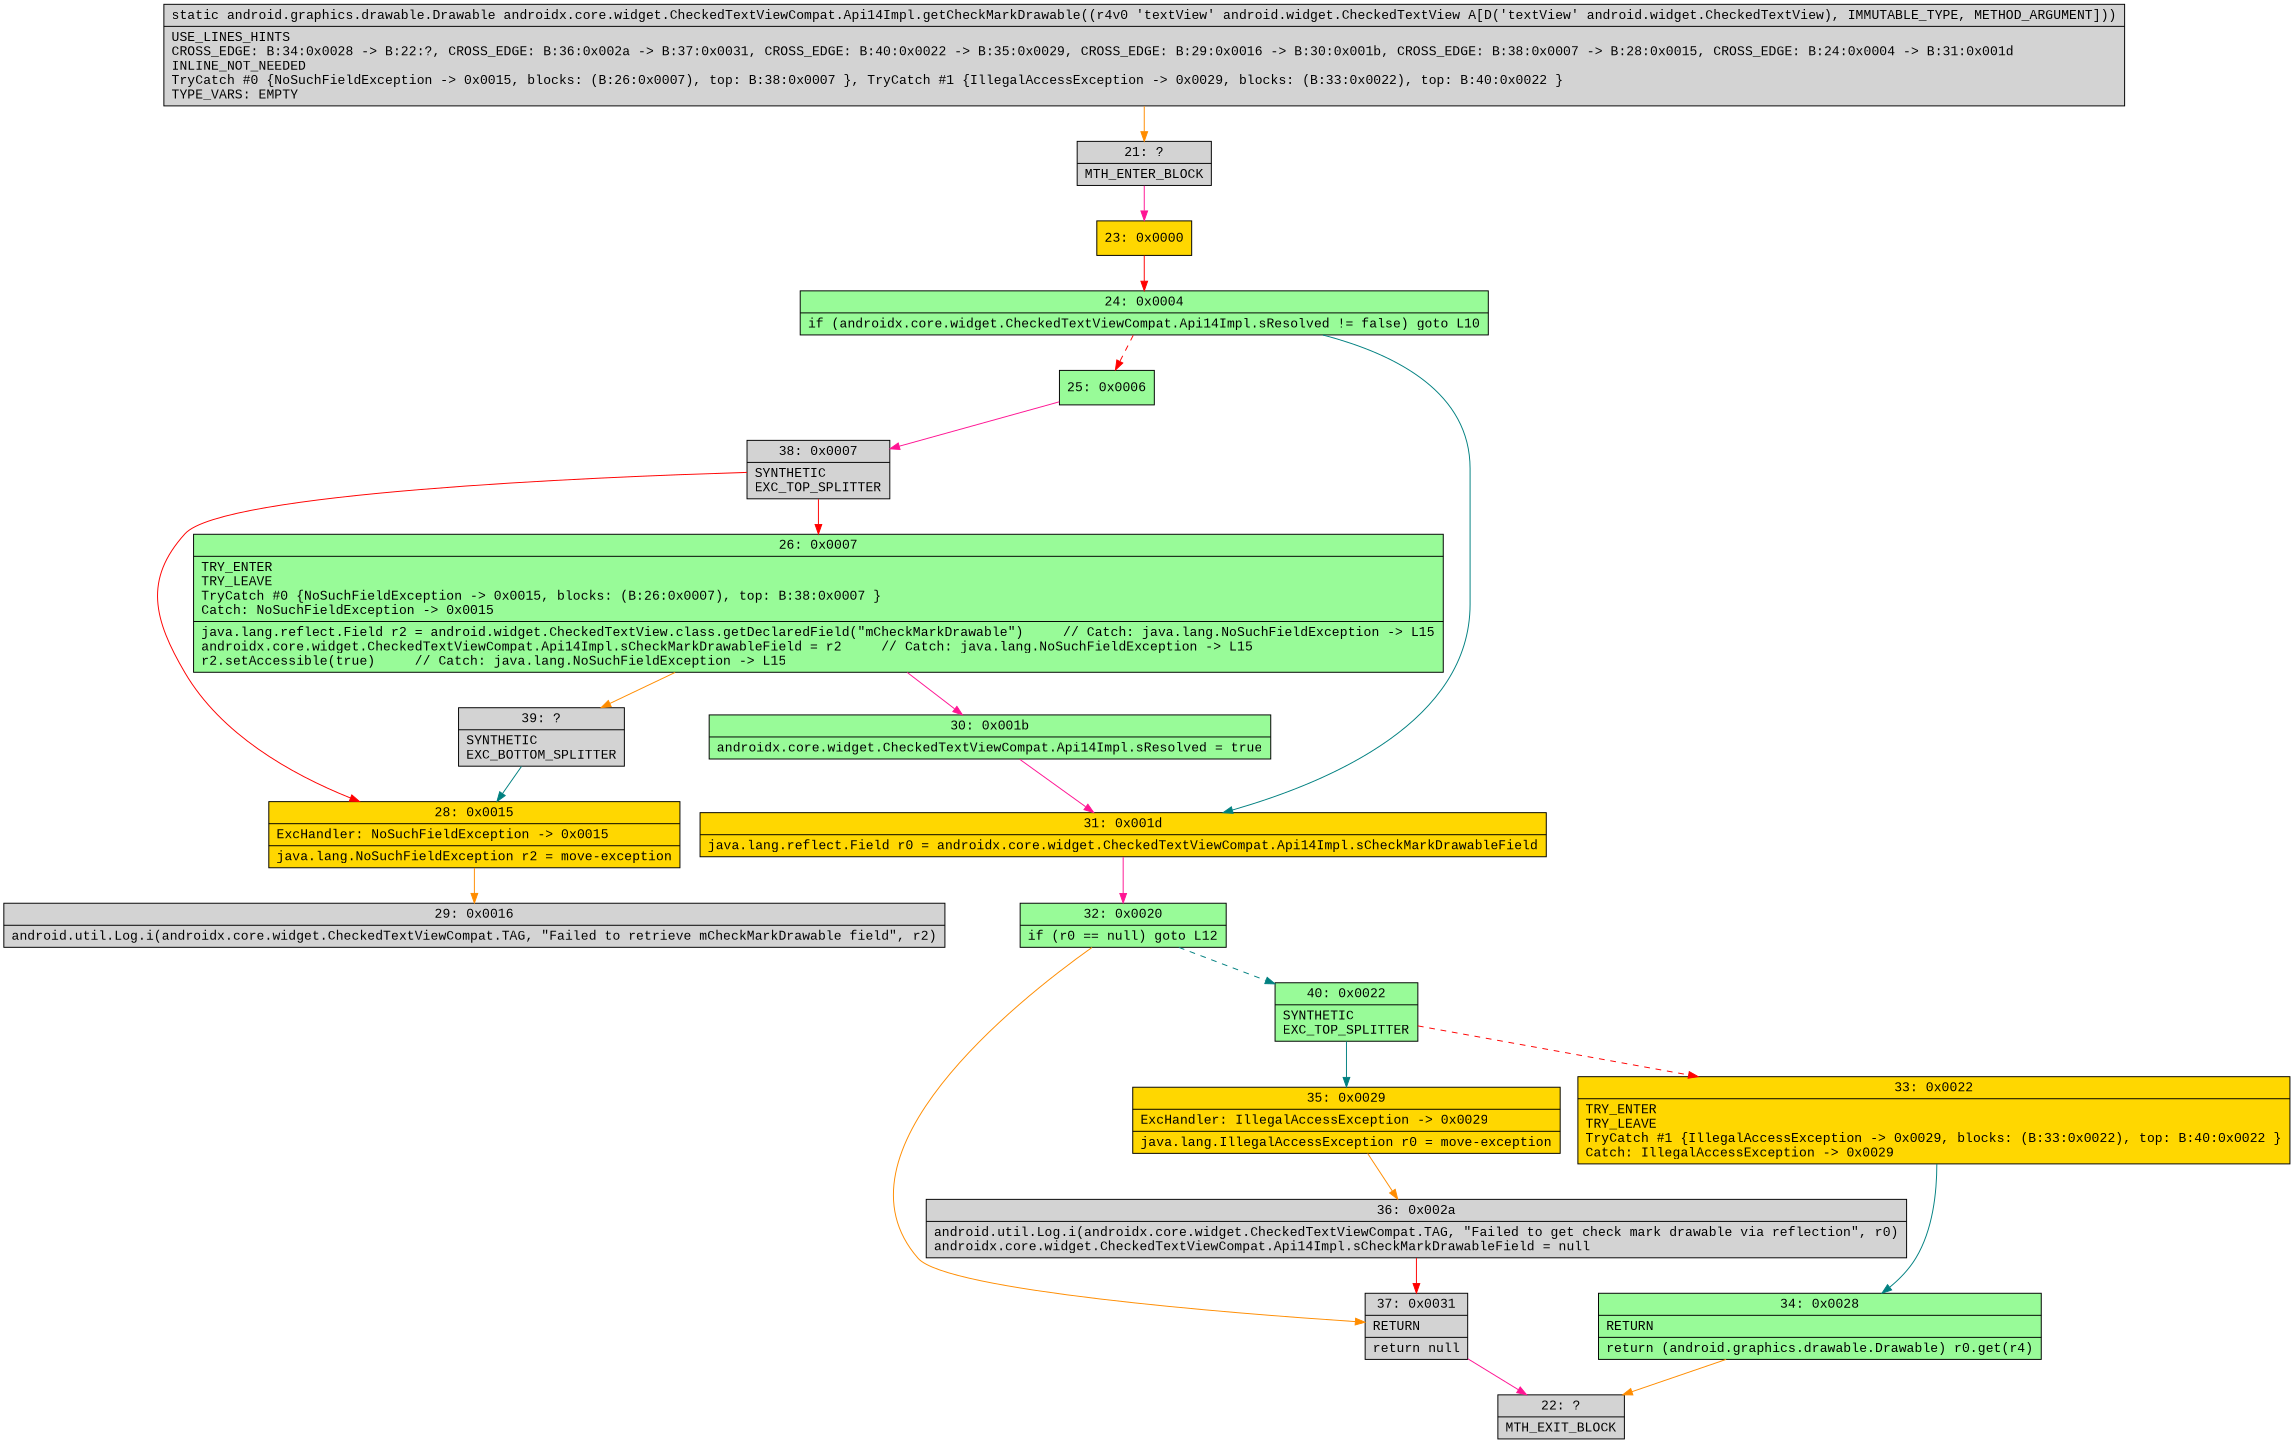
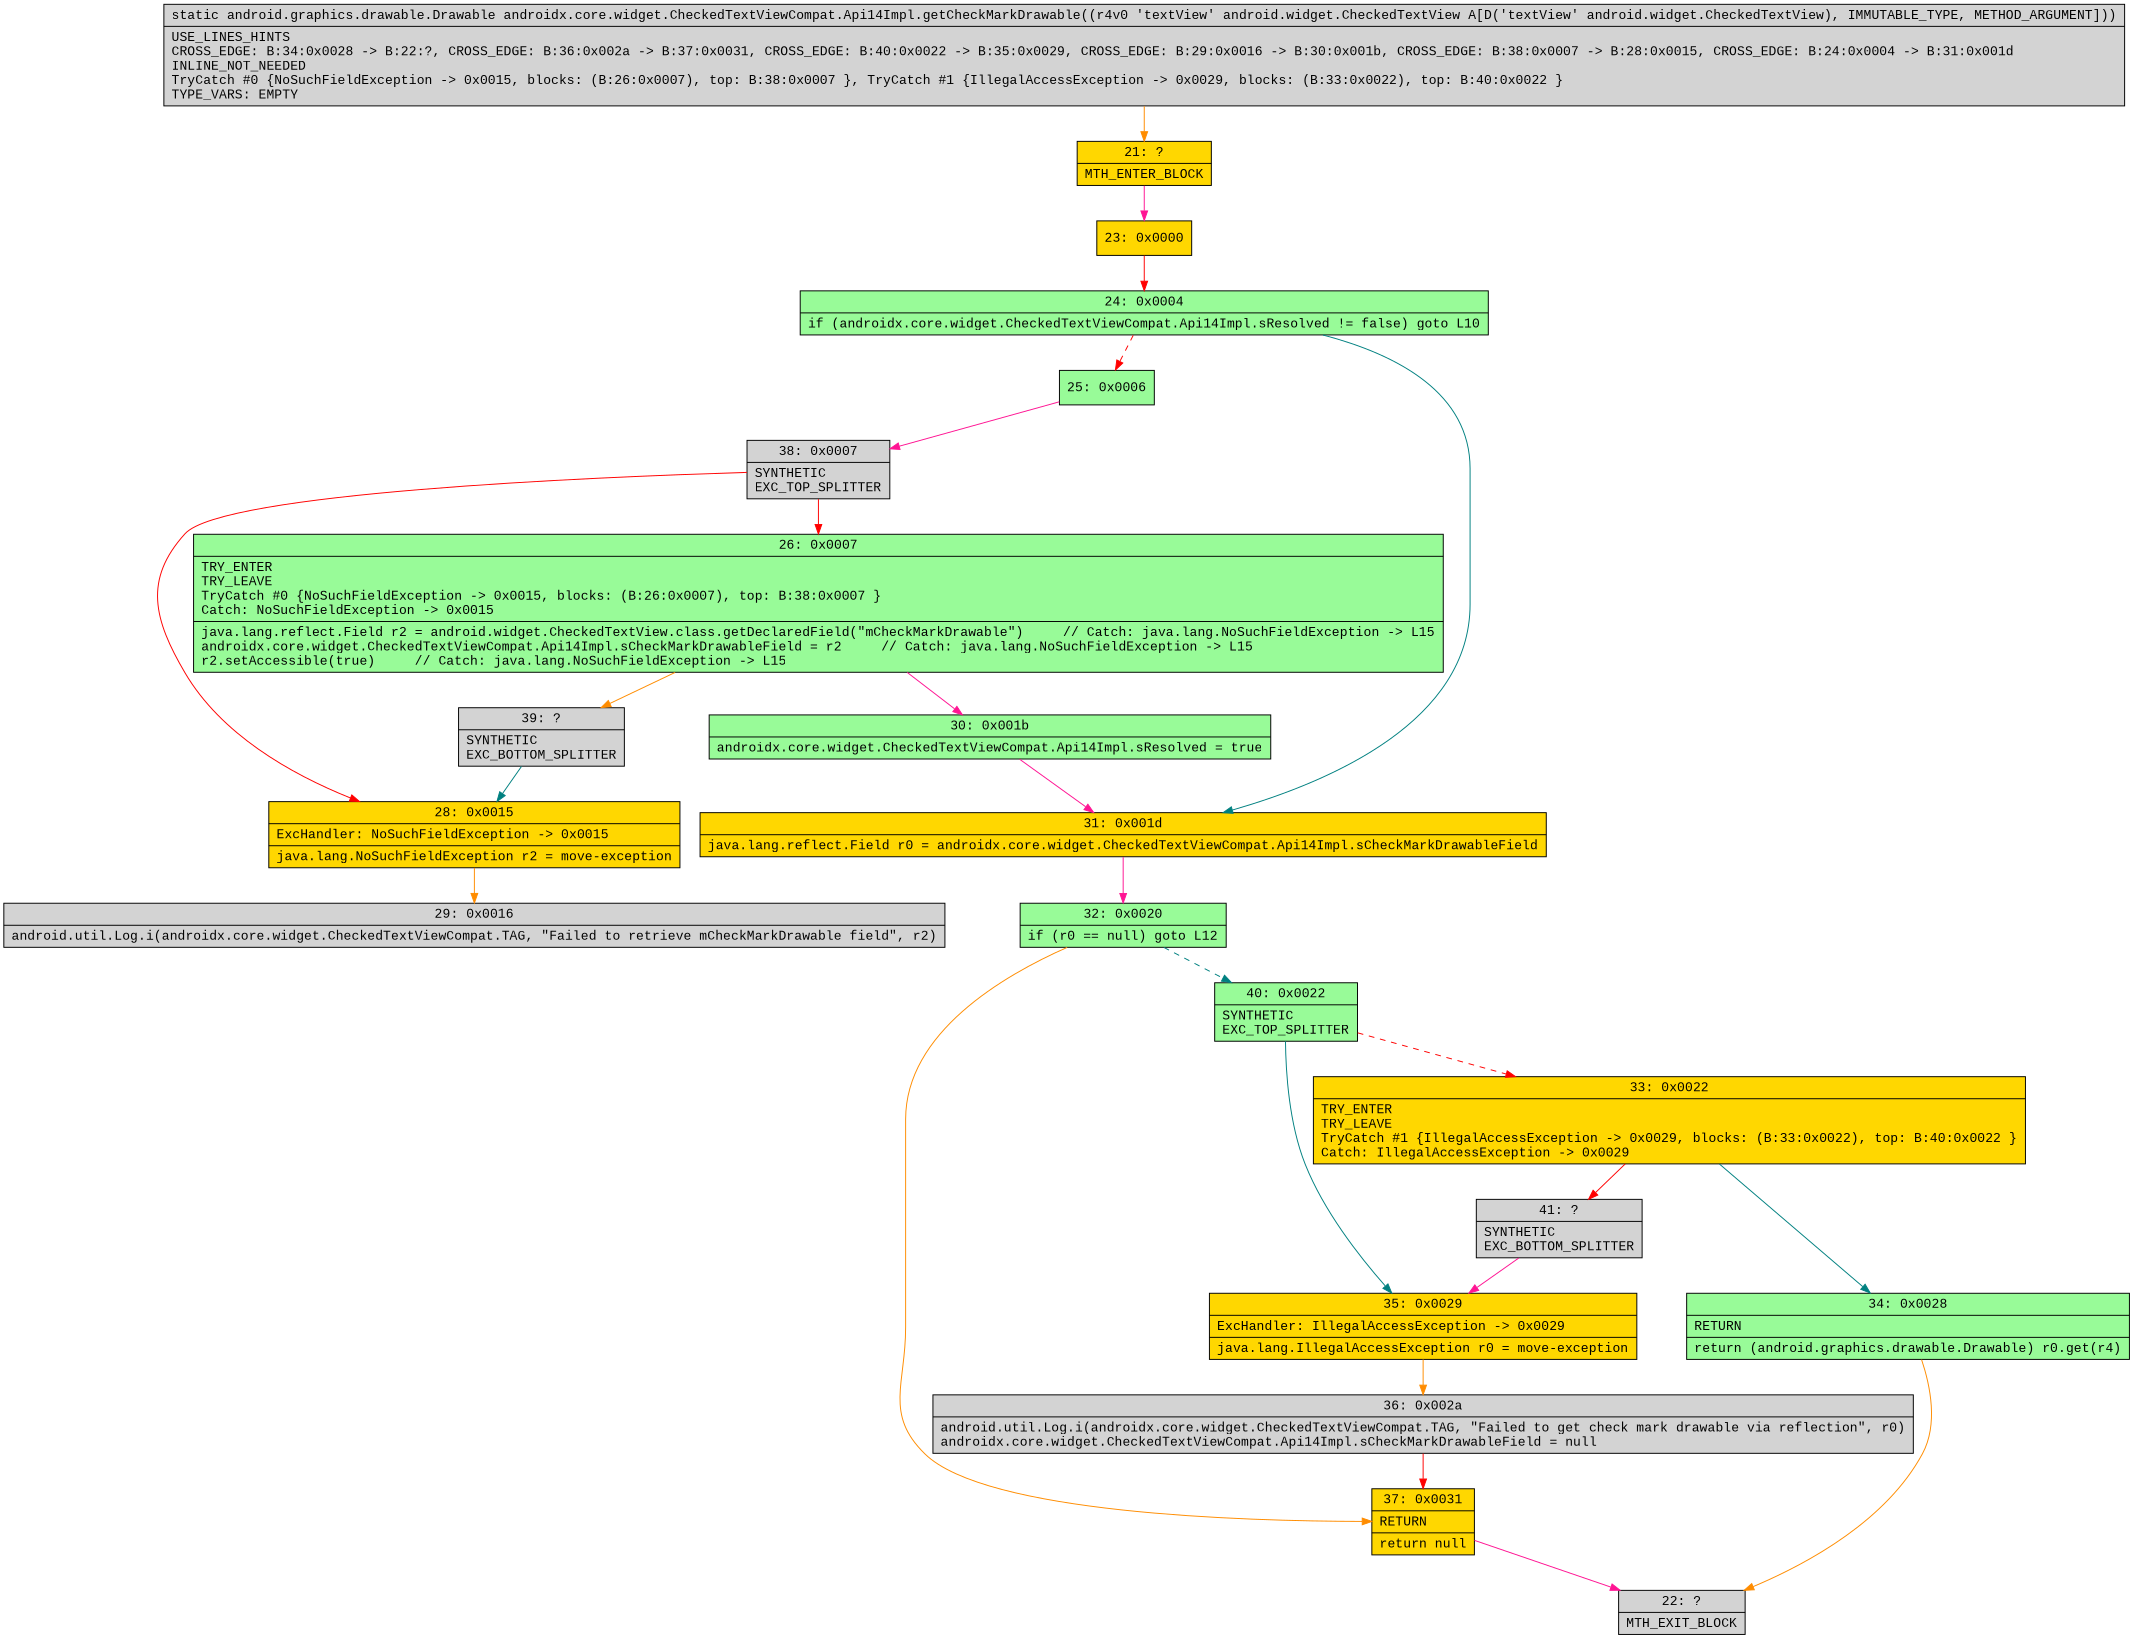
node "21: ?": fillcolor lightgrey -> gold
node "41: ?": added
node "37: 0x0031": fillcolor lightgrey -> gold
